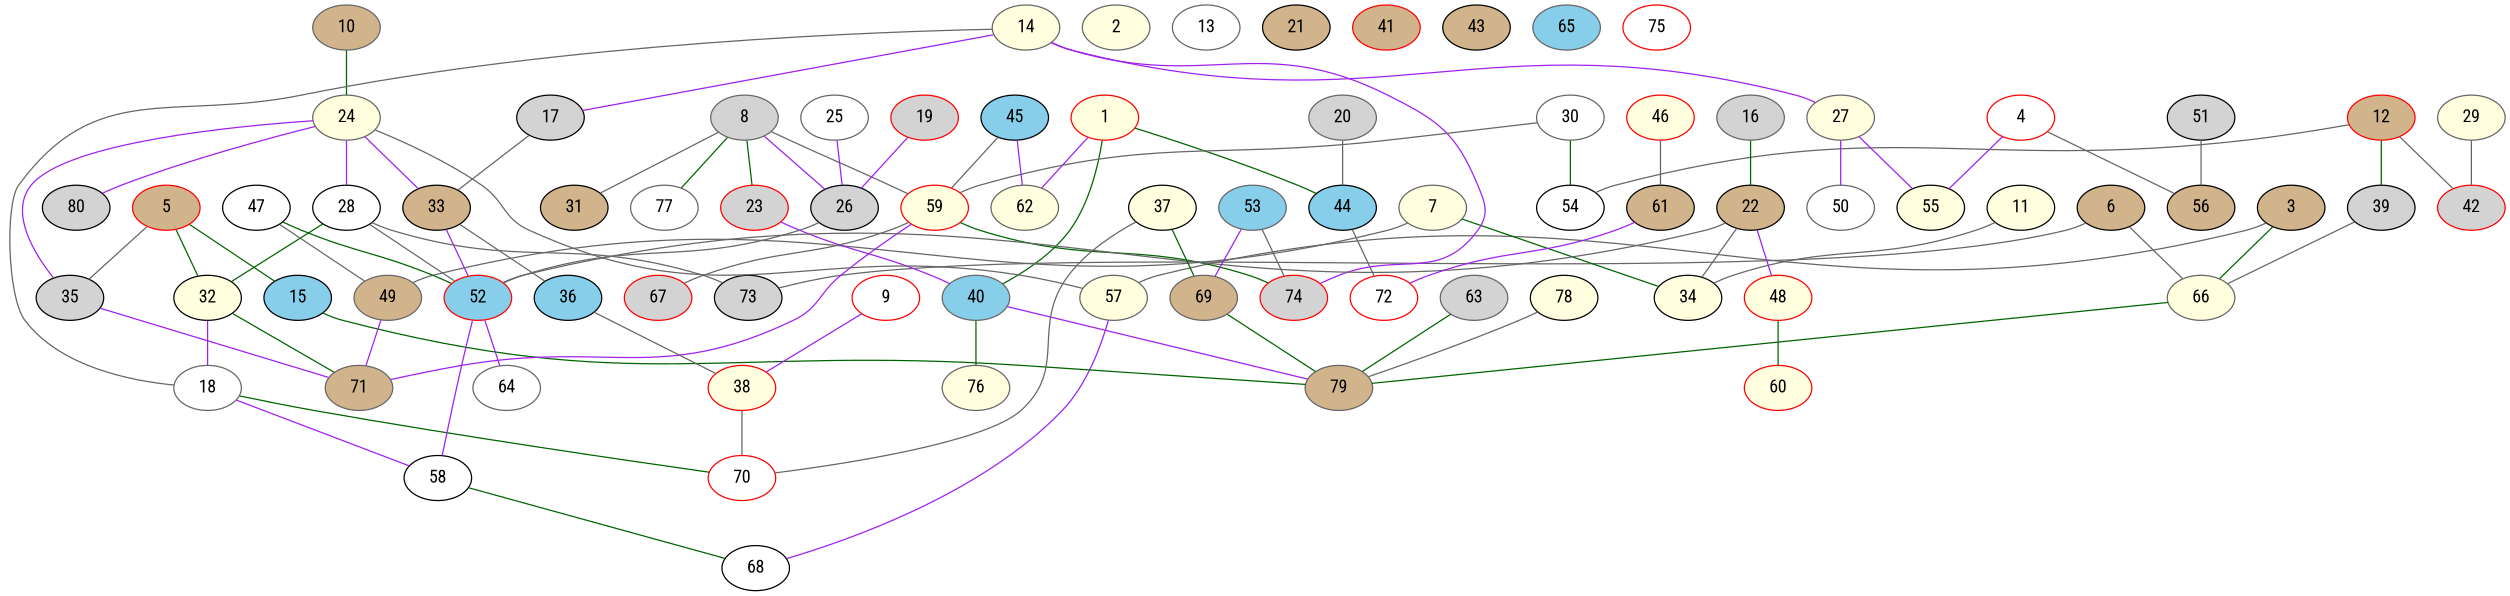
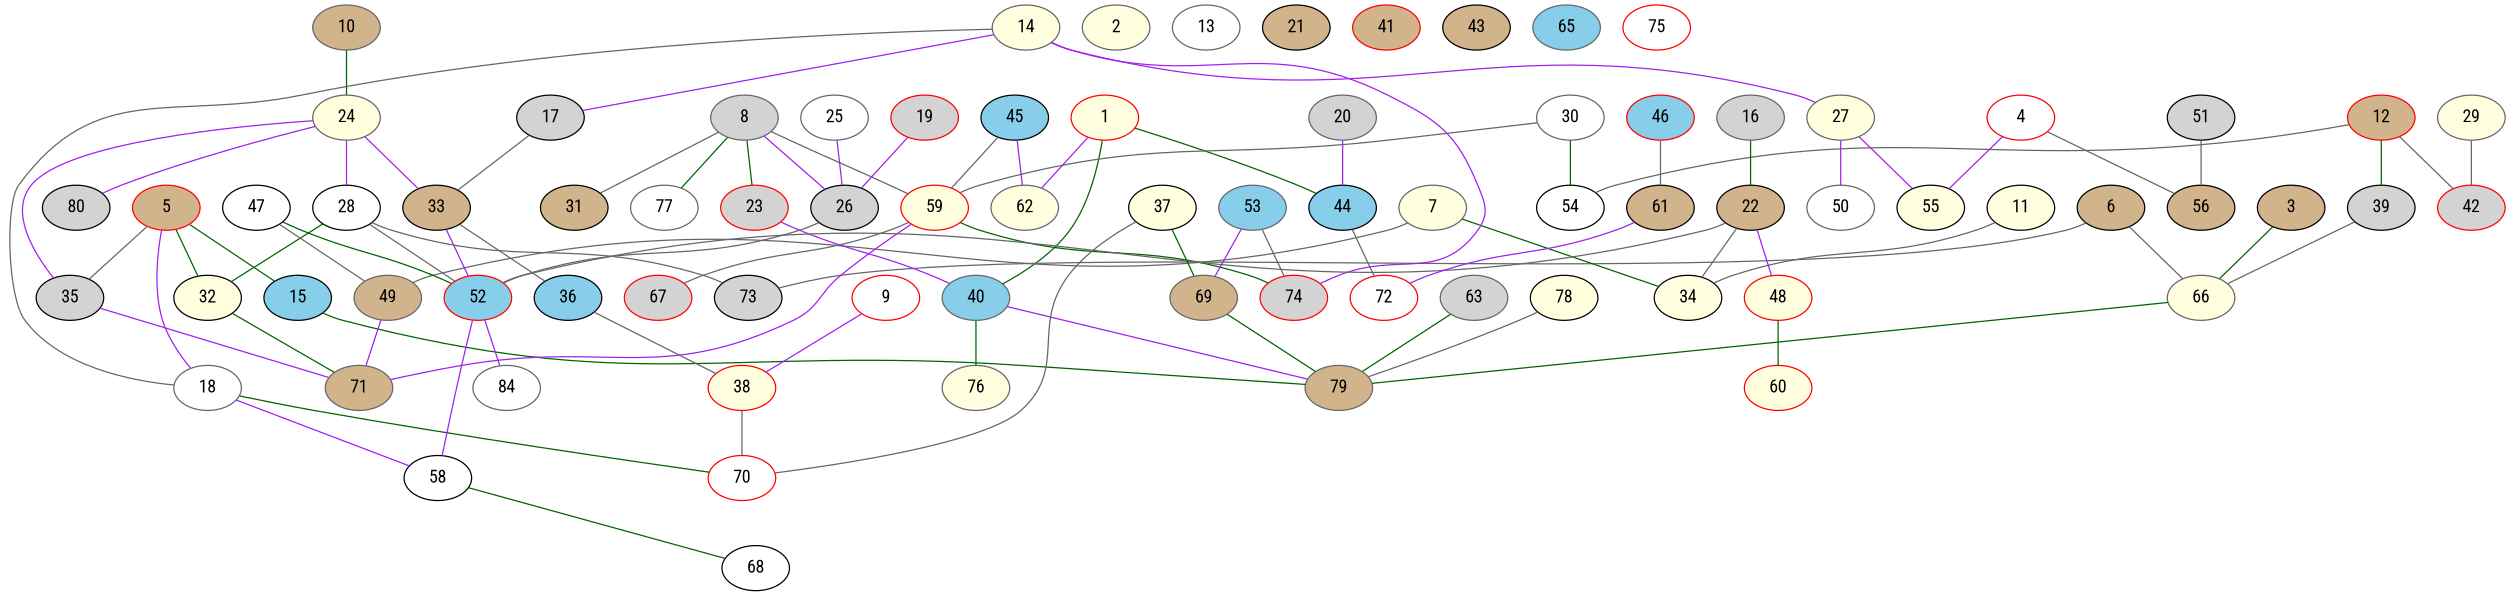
node "46": fillcolor lightyellow -> skyblue
edge "20" -- "44": color gray40 -> purple
node "57": removed
edge "32" -- "18": now "5" -- "18"
node "64": label "64" -> "84"
